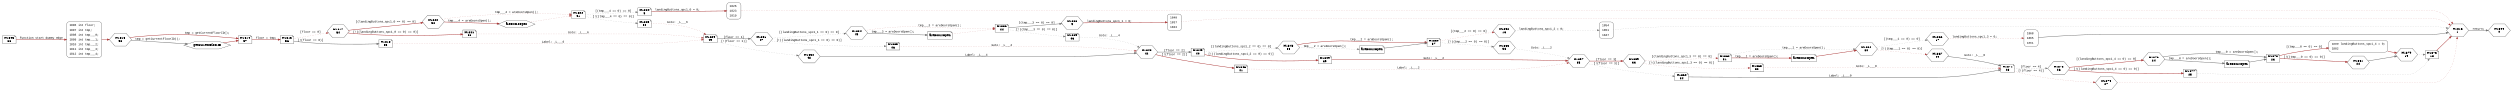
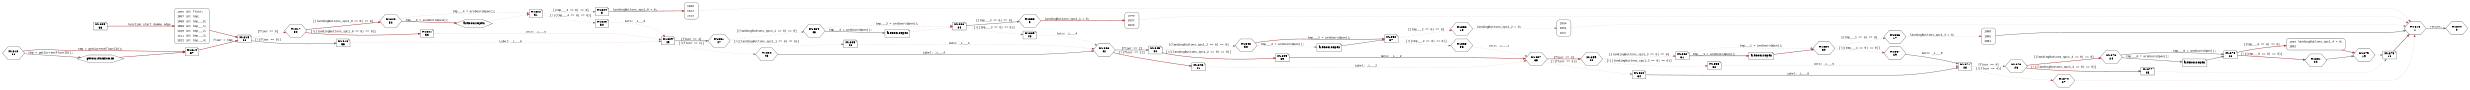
edge "1806" -> "N1813 58": now "1806" -> "N1815 56"
